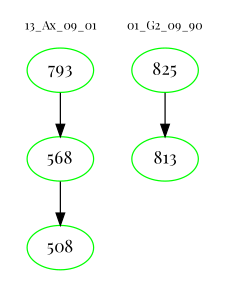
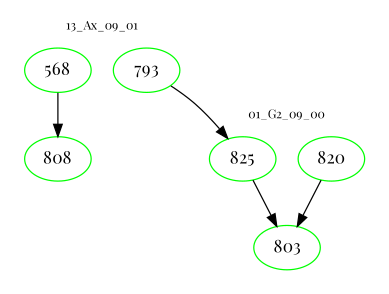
cluster "01_G2_09_90": label "01_G2_09_90" -> "01_G2_09_00"
edge "793" -> "568": now "793" -> "825"
node "813": label "813" -> "803"
node "820": added
node "508": label "508" -> "808"
